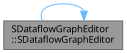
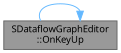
node "SDataflowGraphEditor ::SDataflowGraphEditor": label "SDataflowGraphEditor ::SDataflowGraphEditor" -> "SDataflowGraphEditor ::OnKeyUp"
